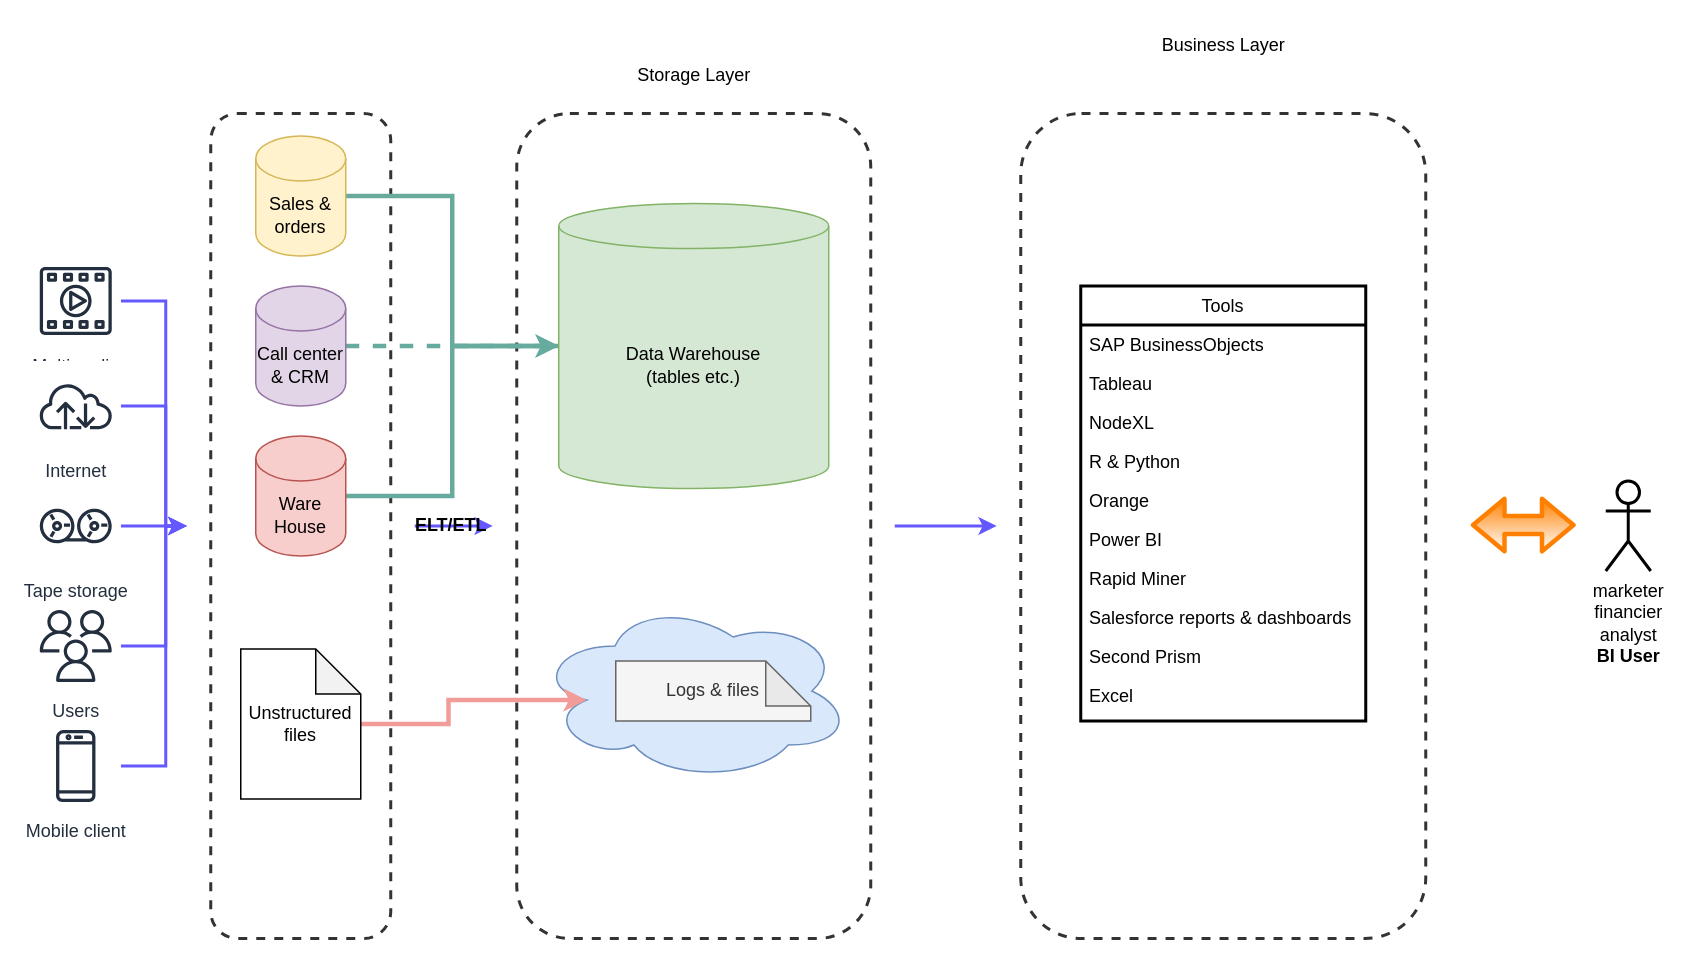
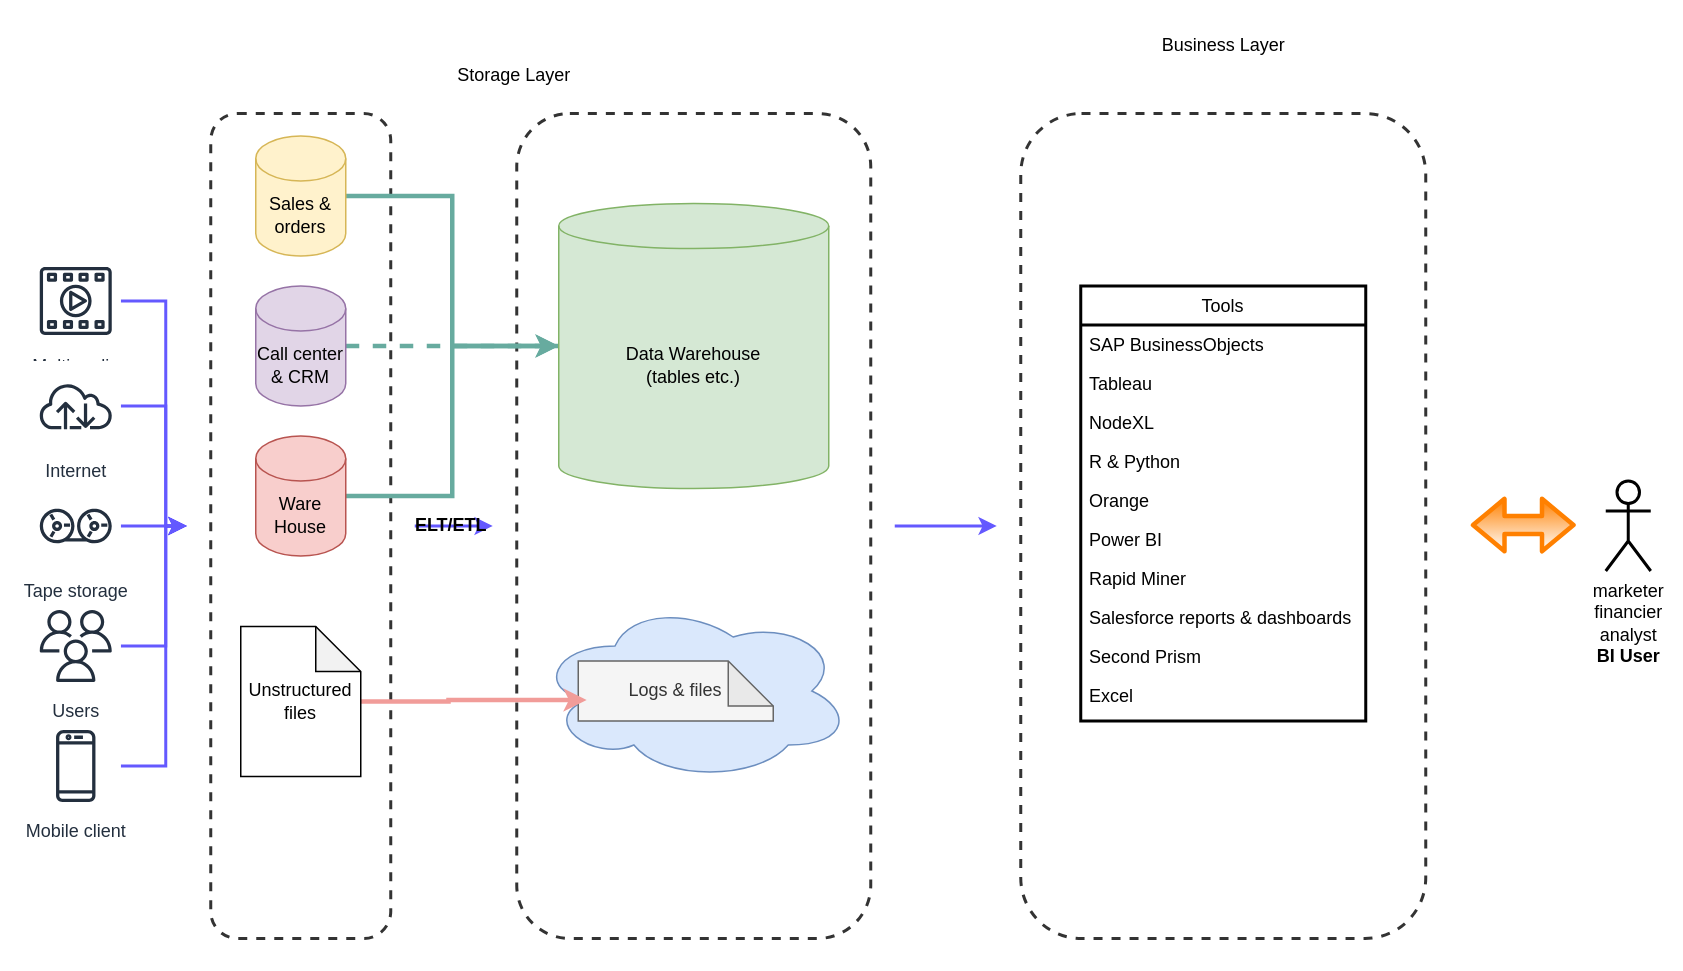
node "Storage Layer": moved (694, 76) -> (514, 76)
node "Logs & files": moved (713, 691) -> (676, 691)
node "Unstructured files": moved (301, 724) -> (301, 701)
